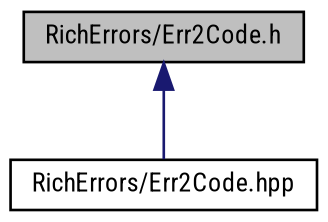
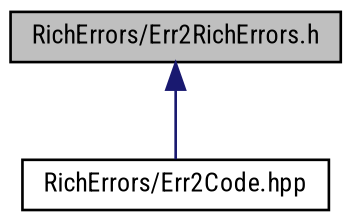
node "RichErrors/Err2Code.h": label "RichErrors/Err2Code.h" -> "RichErrors/Err2RichErrors.h"
